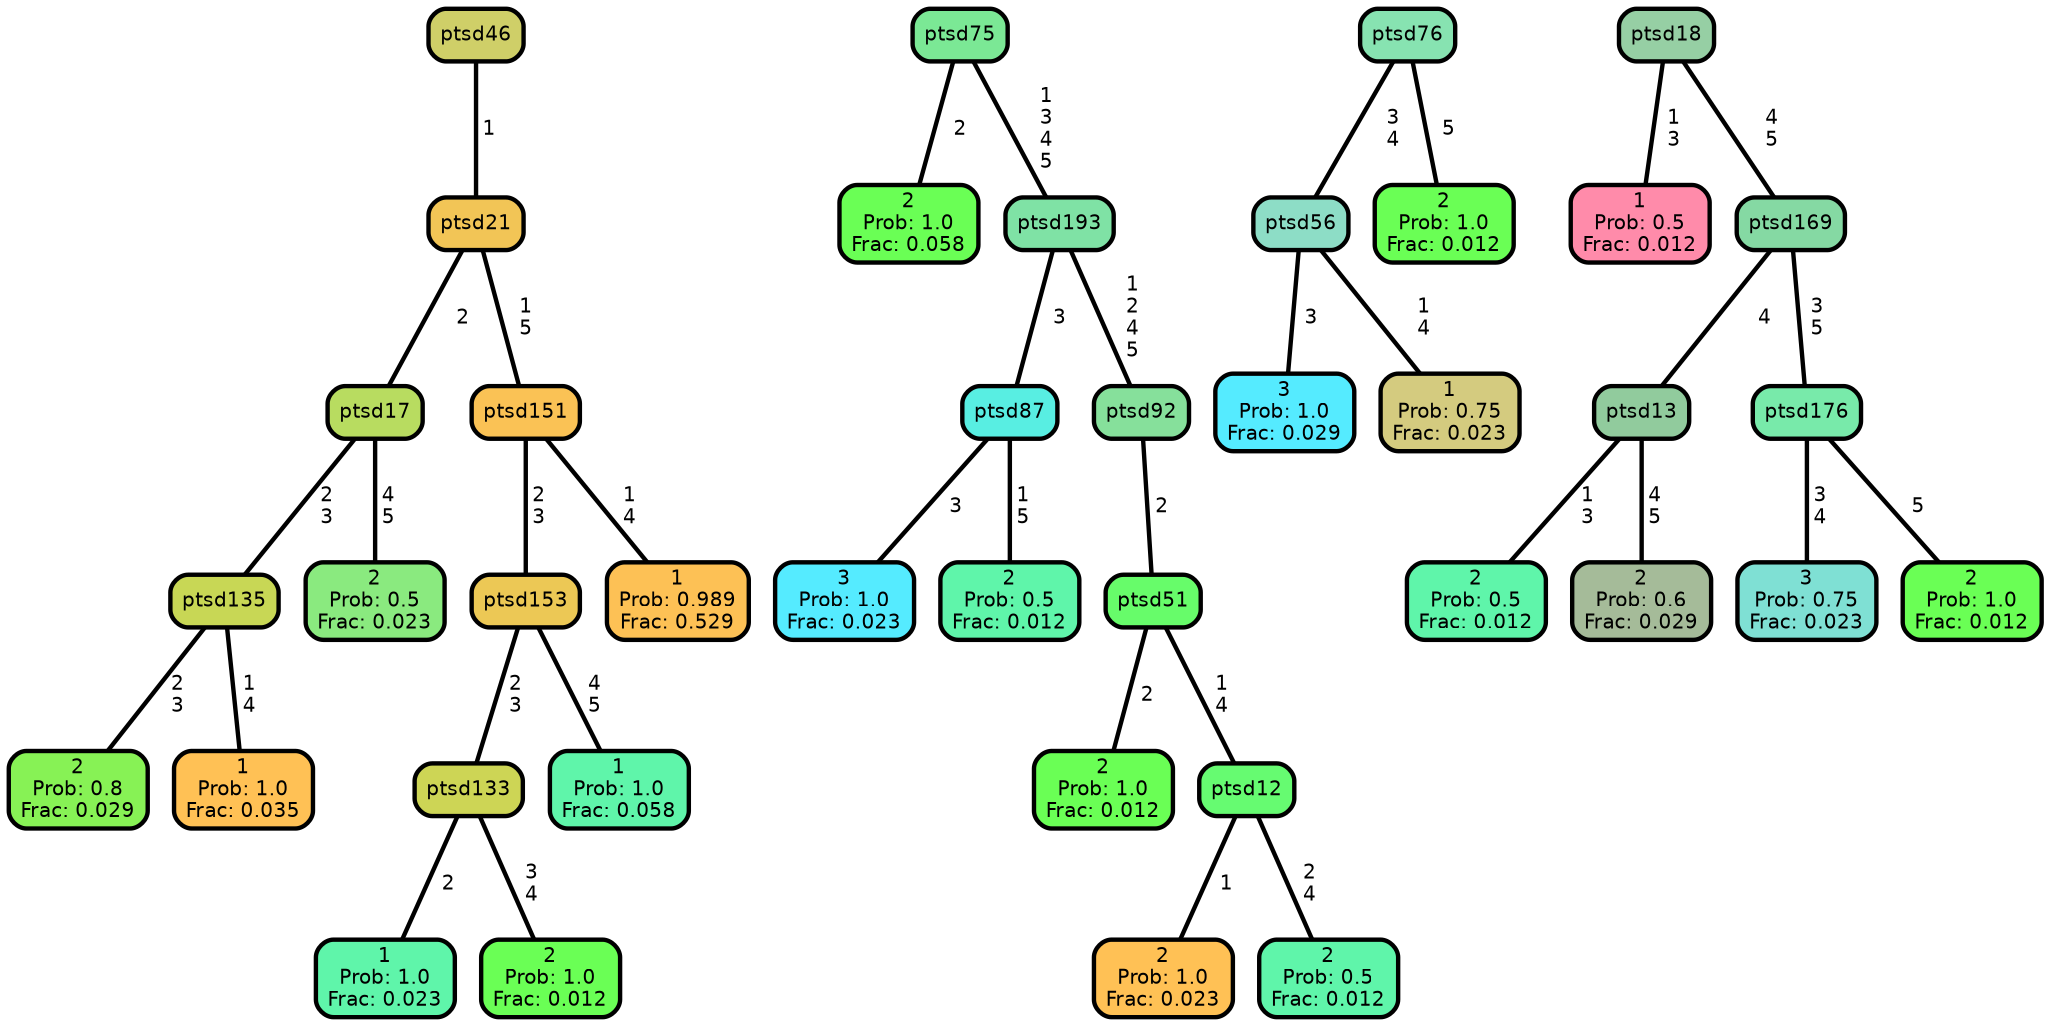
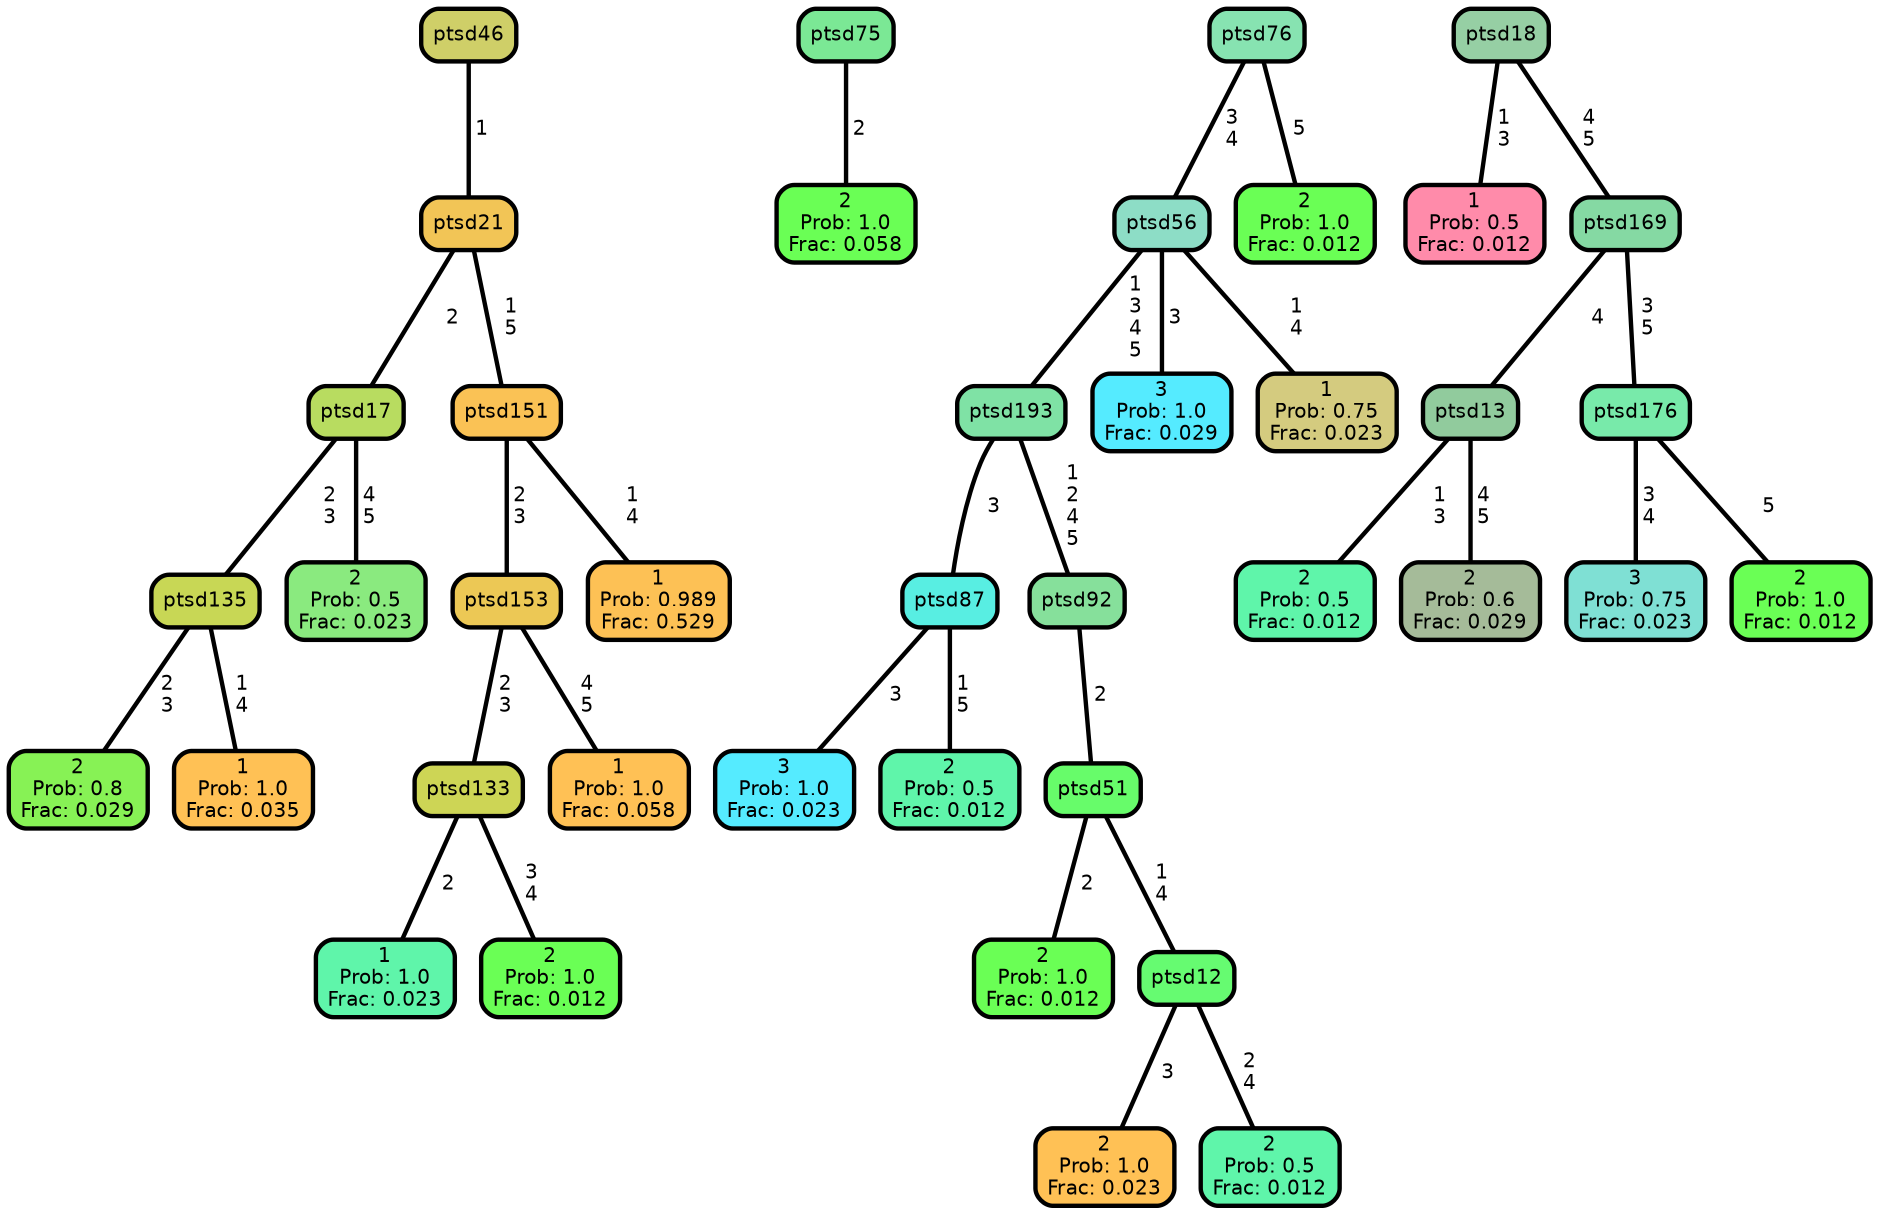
edge "ptsd75" -- "ptsd193": now "ptsd56" -- "ptsd193"
node "1 Prob: 1.0 Frac: 0.058": fillcolor #5ff5aa -> #ffc155
edge "ptsd12" -- "2 Prob: 1.0 Frac: 0.023": label " 1" -> " 3"
